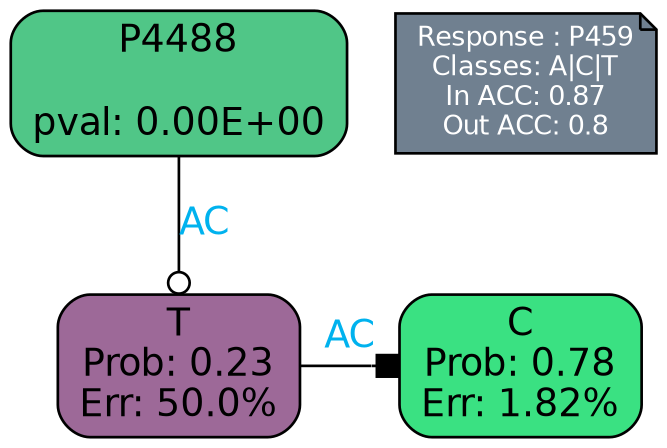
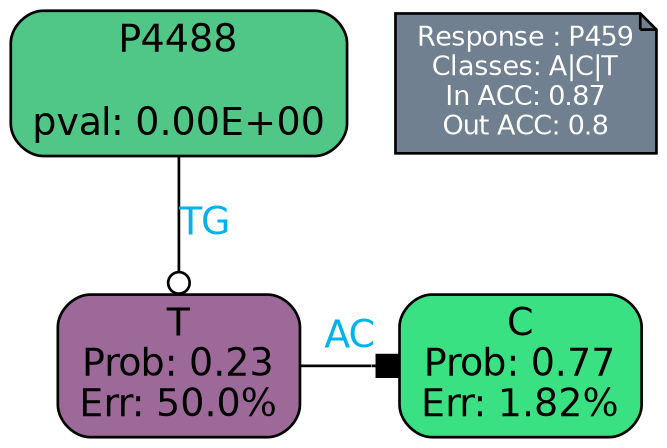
edge "P4488 pval: 0.00E+00" -> "T Prob: 0.23 Err: 50.0%": label "AC" -> "TG"
node "C Prob: 0.78 Err: 1.82%": label "C Prob: 0.78 Err: 1.82%" -> "C Prob: 0.77 Err: 1.82%"
